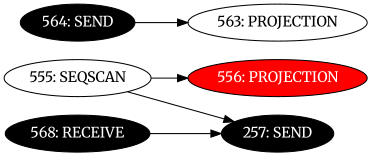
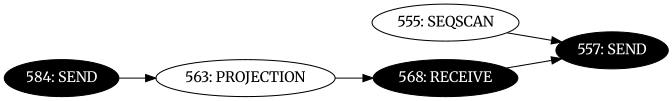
node "564: SEND": label "564: SEND" -> "584: SEND"
node "556: PROJECTION": removed
edge "563: PROJECTION" -> "568: RECEIVE": added
node "257: SEND": label "257: SEND" -> "557: SEND"
